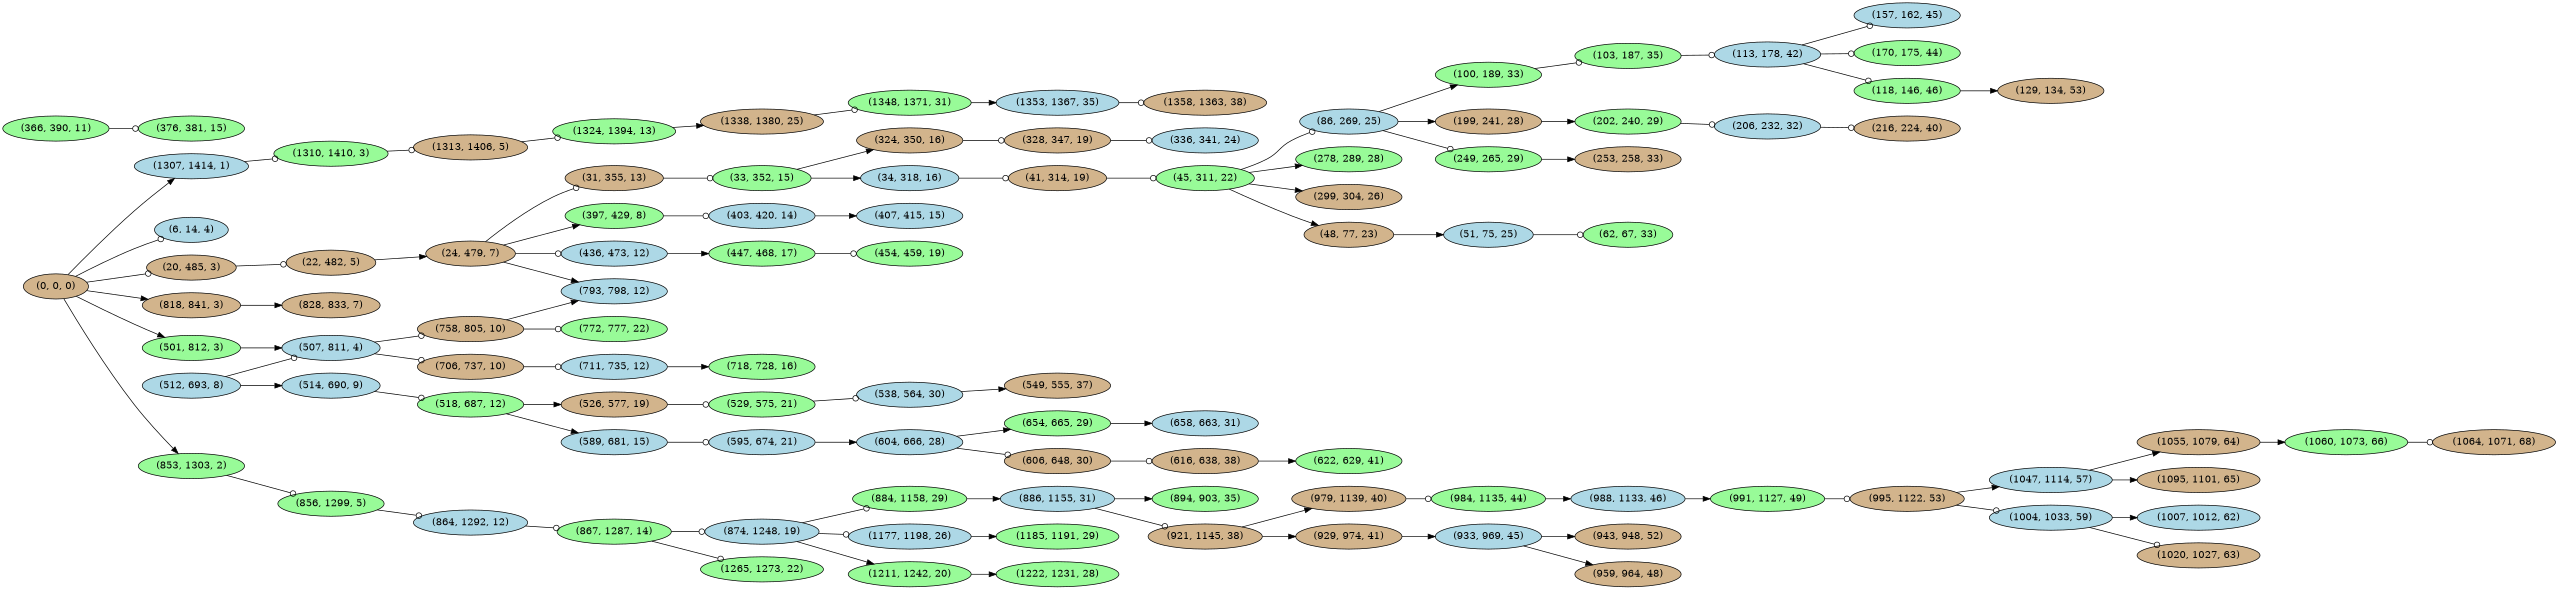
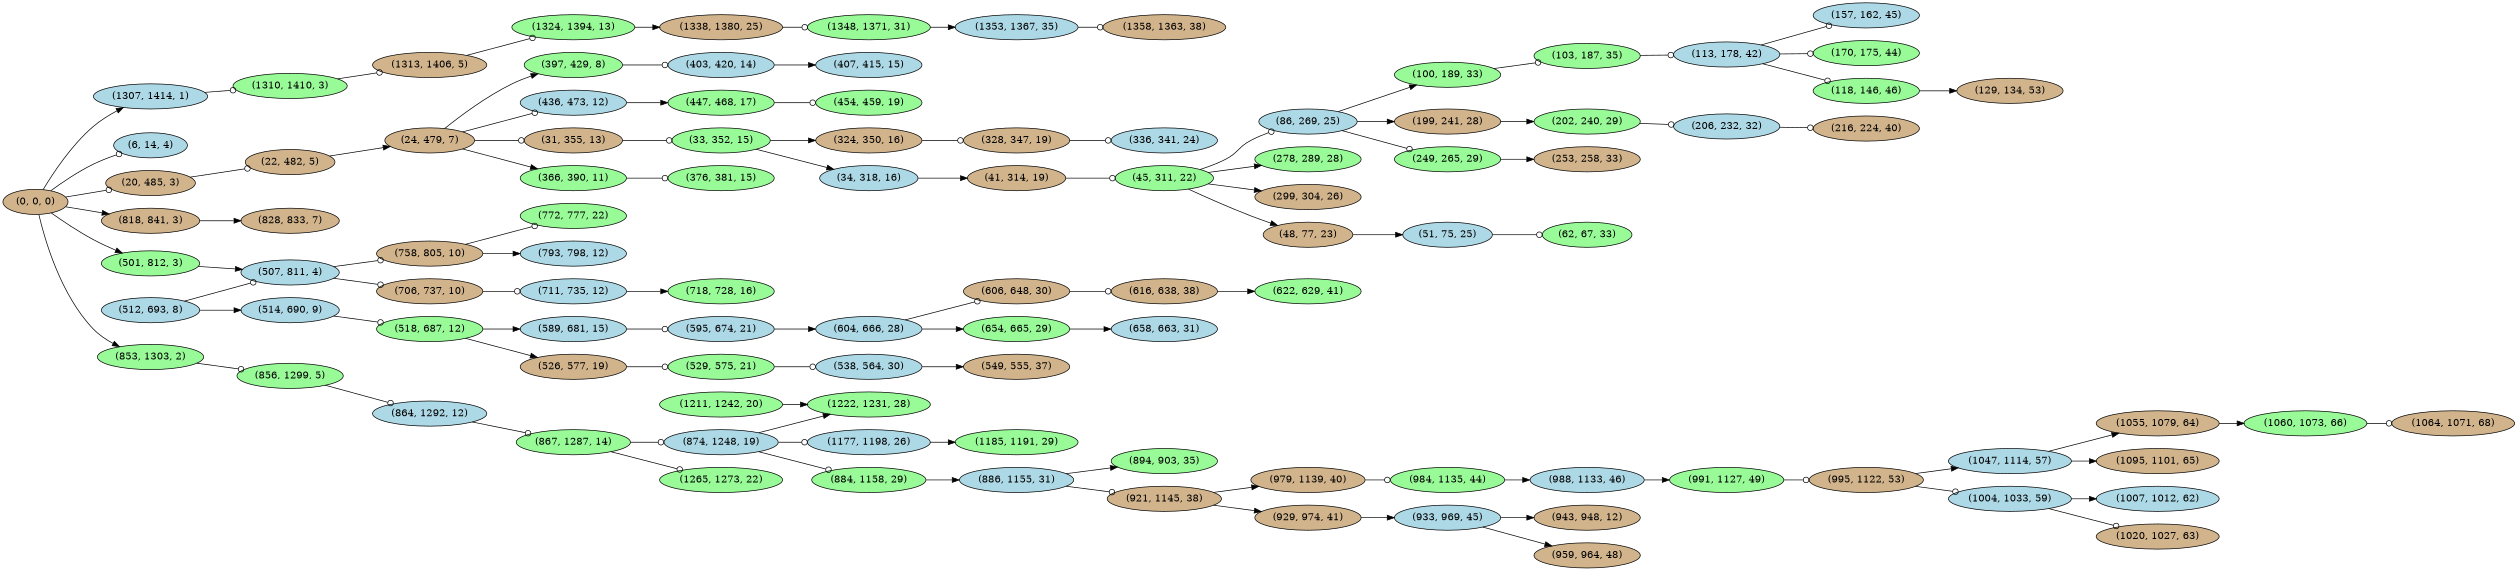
edge "(34, 318, 16)" -> "(41, 314, 19)": arrowhead odot -> normal
edge "(24, 479, 7)" -> "(793, 798, 12)": now "(24, 479, 7)" -> "(366, 390, 11)"
node "(943, 948, 52)": label "(943, 948, 52)" -> "(943, 948, 12)"
edge "(874, 1248, 19)" -> "(1211, 1242, 20)": now "(874, 1248, 19)" -> "(1222, 1231, 28)"
